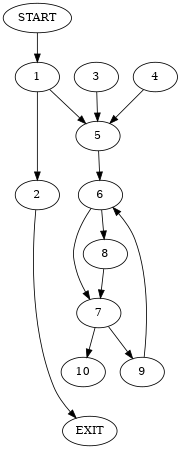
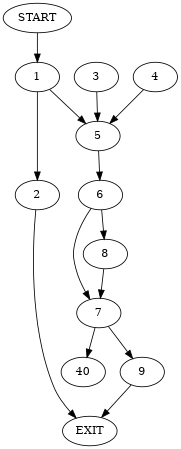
edge "9" -> "6": now "9" -> "EXIT"
node "10": label "10" -> "40"
